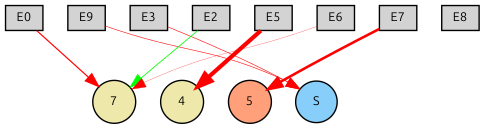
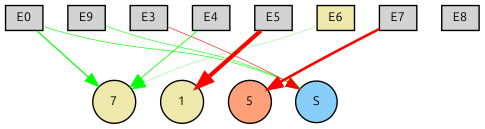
node "E2": label "E2" -> "E4"
node "E6": fillcolor lightgray -> palegoldenrod
edge "E6" -> "7": color red -> green
edge "E0" -> "S": added
edge "E9" -> "S": color red -> green
edge "E0" -> "7": color red -> green
node "4": label "4" -> "1"
